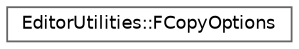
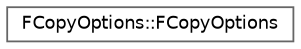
node "EditorUtilities::FCopyOptions": label "EditorUtilities::FCopyOptions" -> "FCopyOptions::FCopyOptions"
